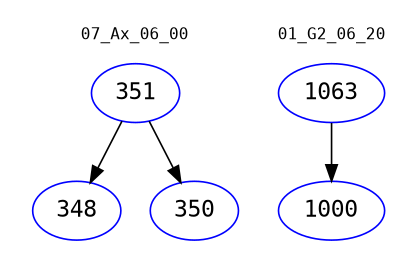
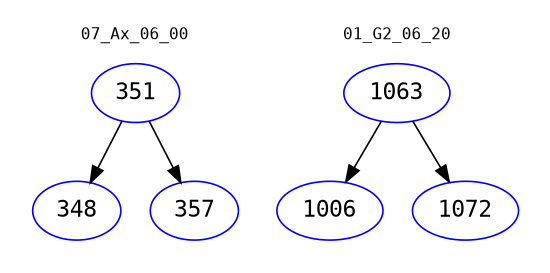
node "350": label "350" -> "357"
node "1000": label "1000" -> "1006"
node "1072": added
